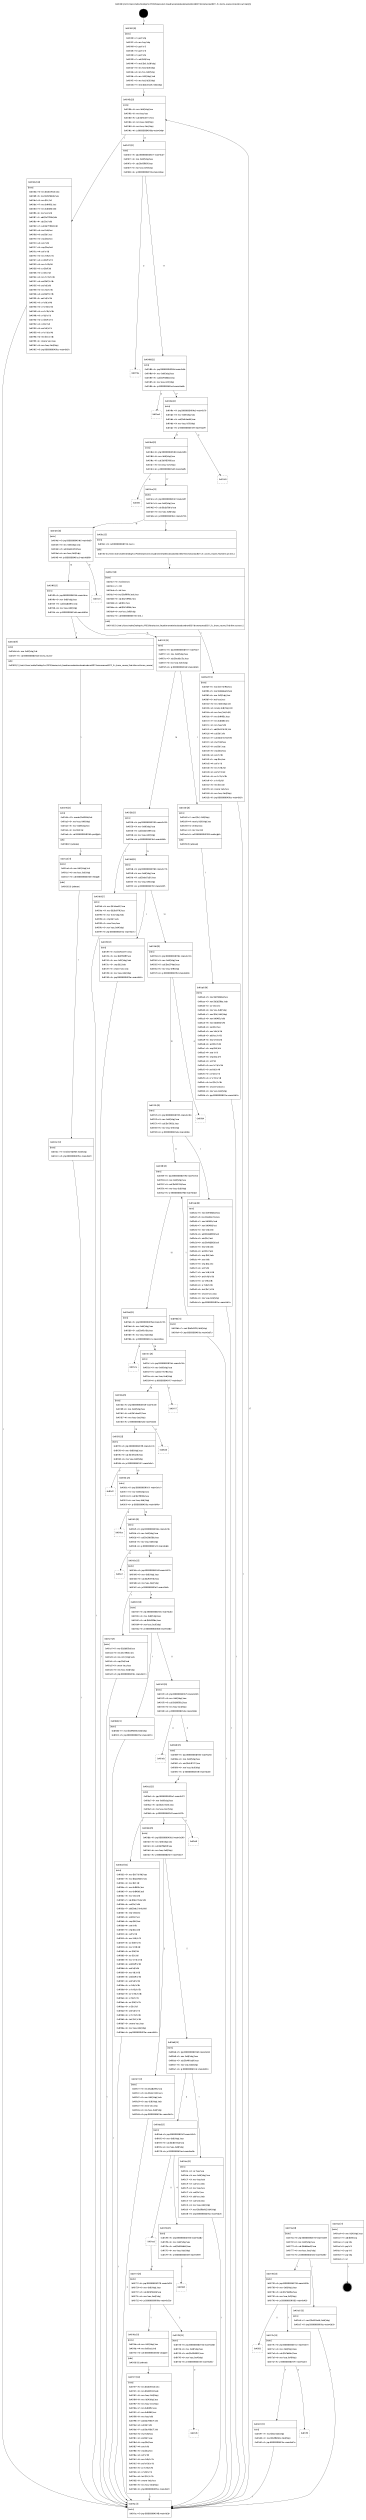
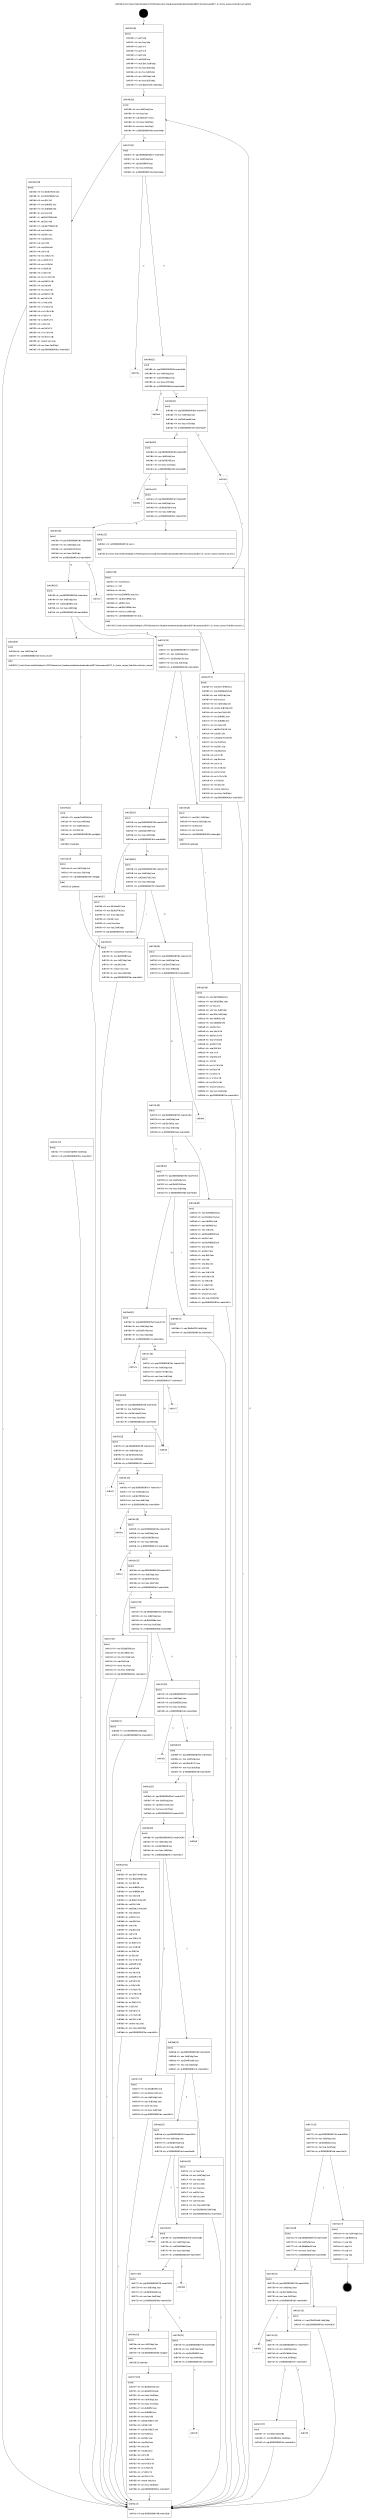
edge "0x401bc2 [5]" -> "0x401bc7 [40]": now "0x401e39" -> "0x401bc7 [40]"
edge "0x401cad [15]" -> "0x401cbc [12]": now "0x401cad [15]" -> "0x4017bf [27]"
edge "0x4019dd [12]" -> "0x40158f [25]": reversed
edge "0x4015c1 [25]" -> "0x4015da [25]": now "0x4015c1 [25]" -> "0x401a04"
edge "0x4016a2 [25]" -> "0x401e80": now "0x401689 [25]" -> "0x401e80"
node "0x401751 [25]": added
edge "0x401ecd" -> "0x40171f [25]": now "0x401706 [25]" -> "0x40171f [25]"
